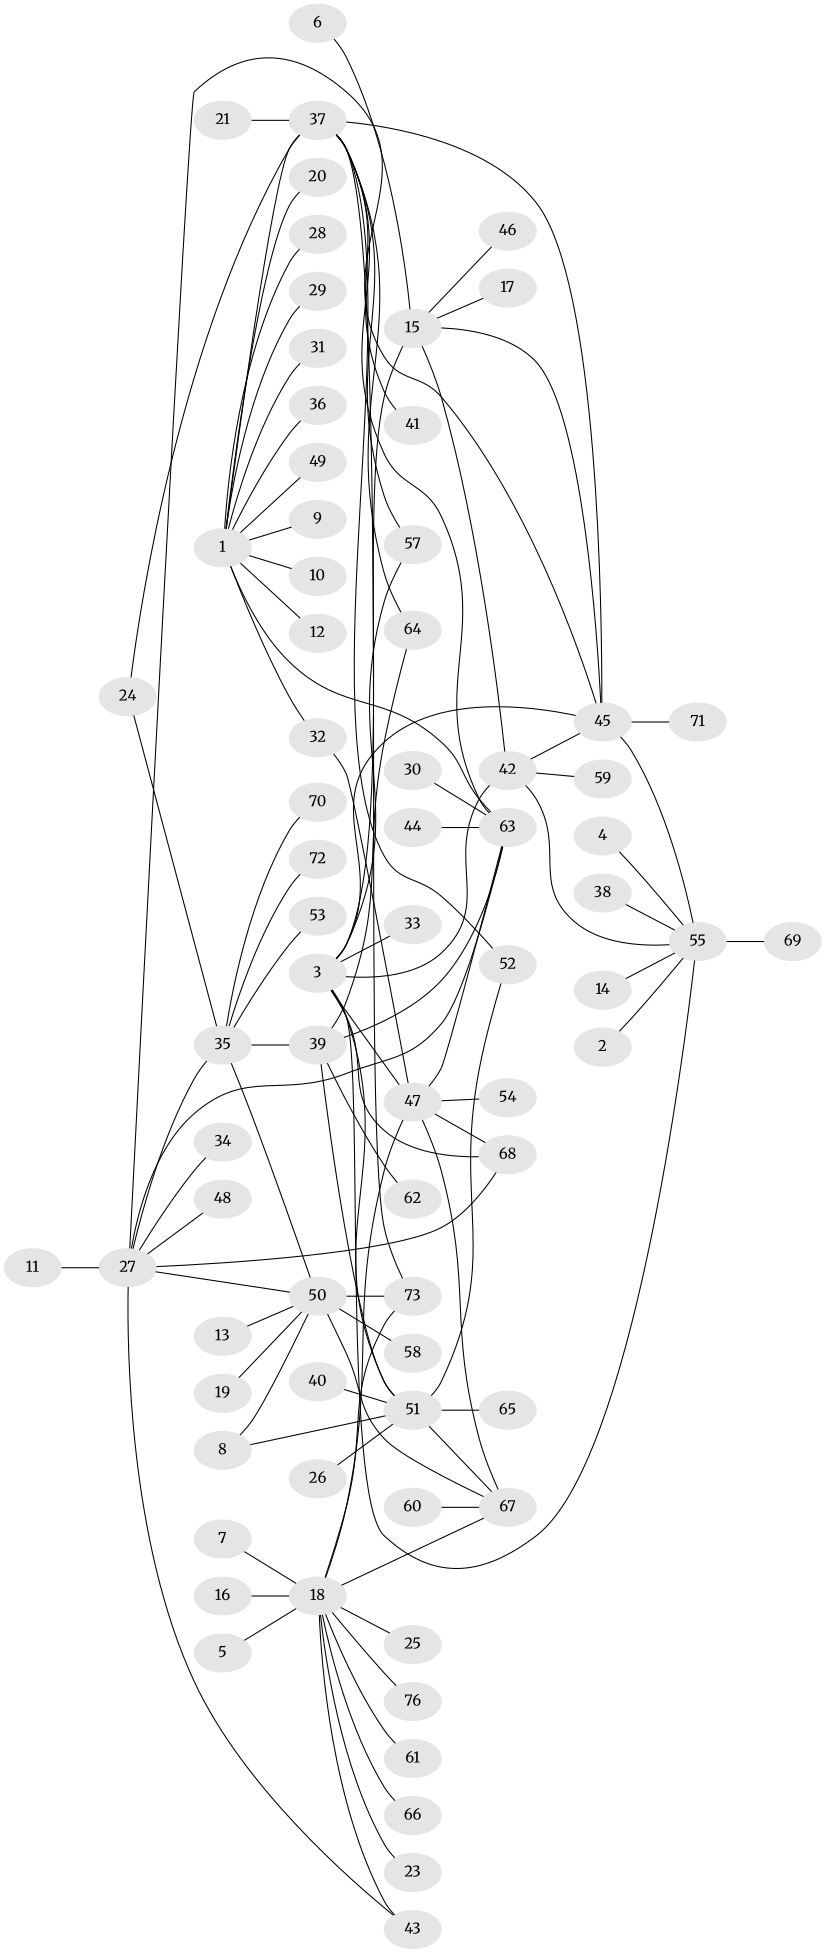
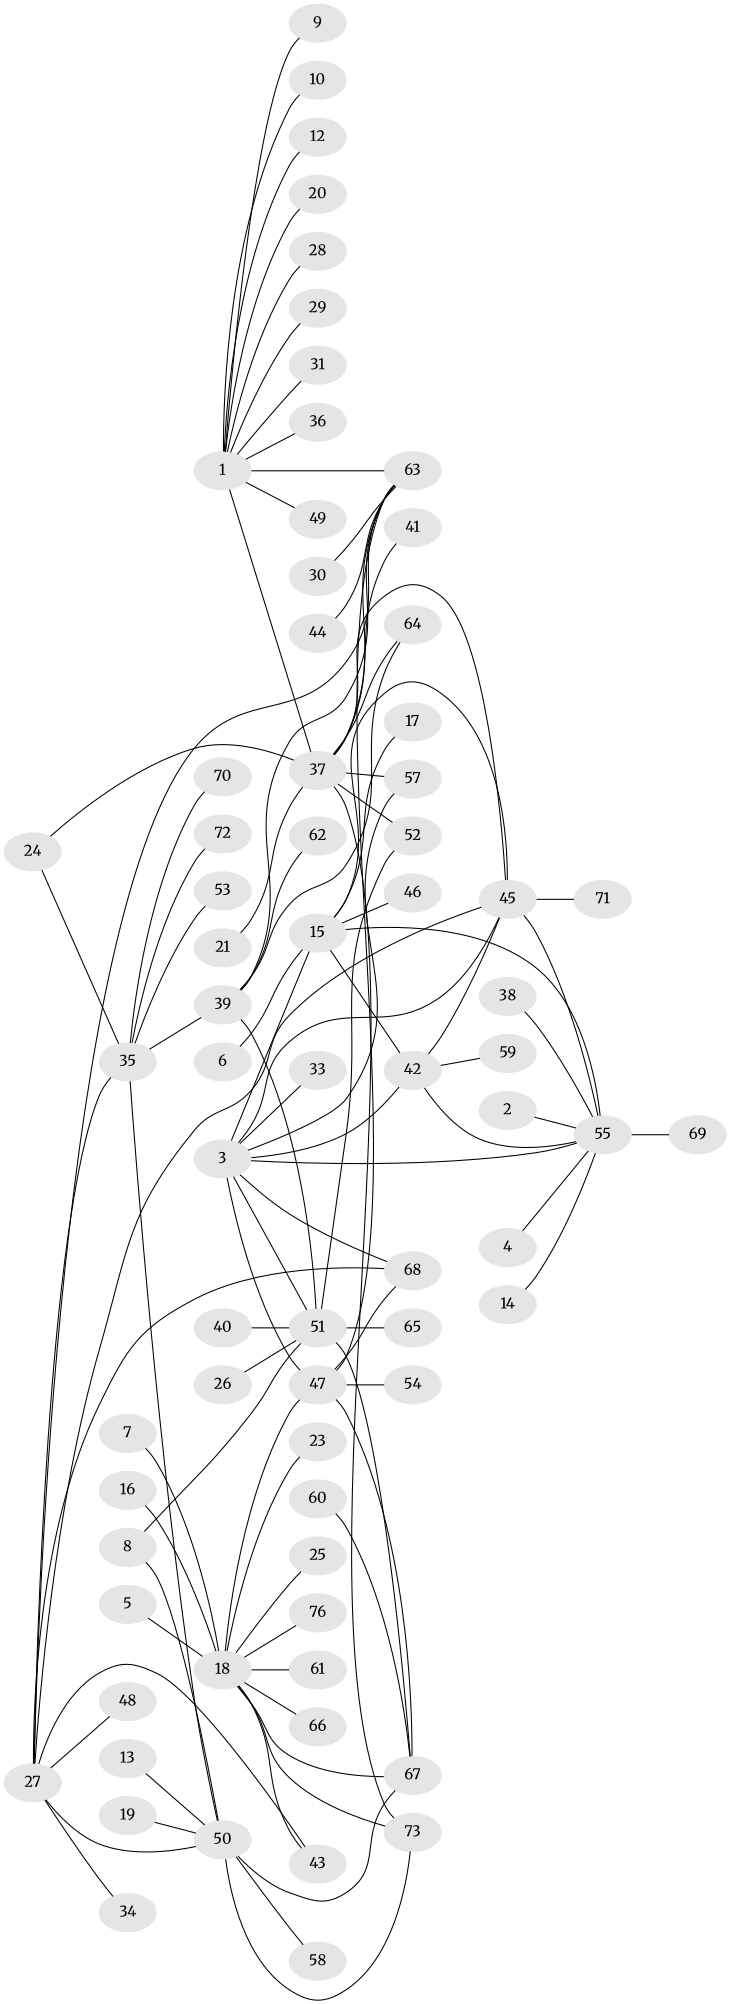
node "32": removed
edge "15" -- "55": added
node "11": removed
